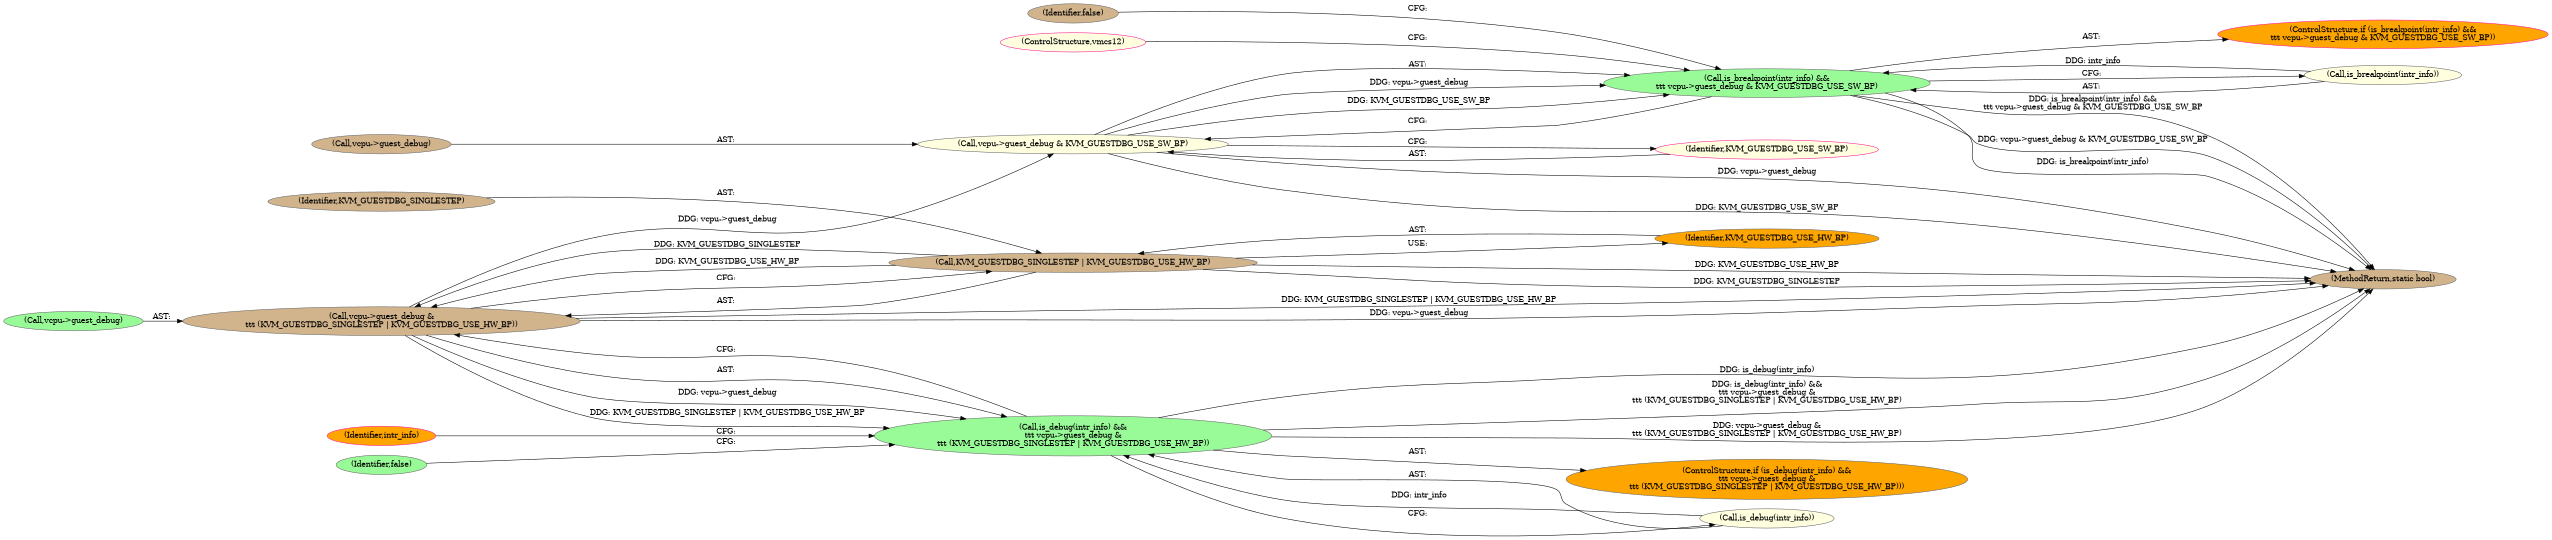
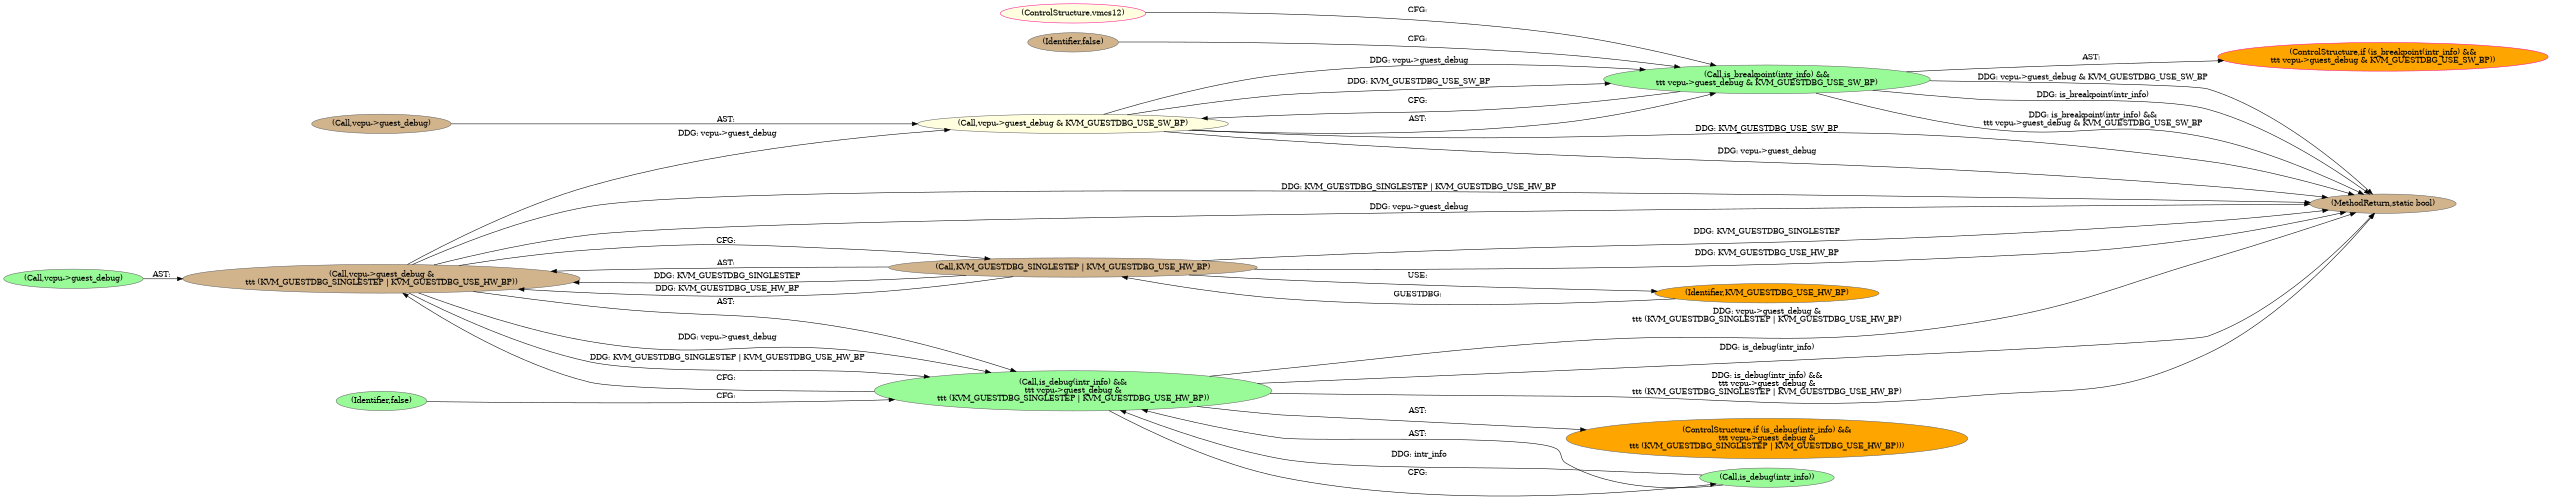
node "(Call,is_breakpoint(intr_info))": removed
node "(Identifier,KVM_GUESTDBG_USE_SW_BP)": removed
node "(Identifier,KVM_GUESTDBG_SINGLESTEP)": removed
edge "(Identifier,KVM_GUESTDBG_USE_HW_BP)" -> "(Call,KVM_GUESTDBG_SINGLESTEP | KVM_GUESTDBG_USE_HW_BP)": label "AST: " -> "GUESTDBG: "
node "(Identifier,intr_info)": removed
node "(Call,is_debug(intr_info))": fillcolor lightyellow -> palegreen
